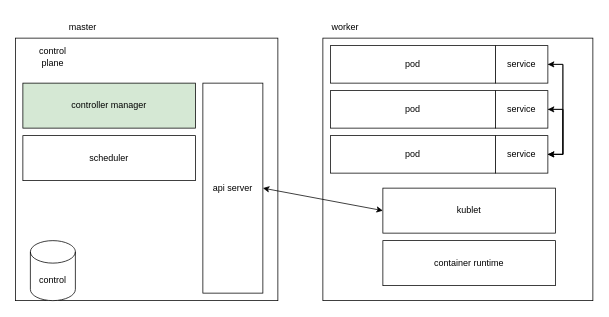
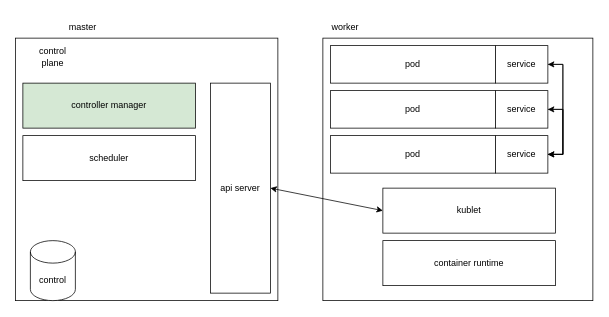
node "api server": moved (233, 188) -> (240, 188)
